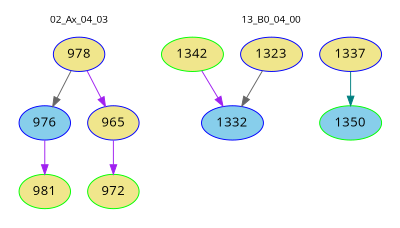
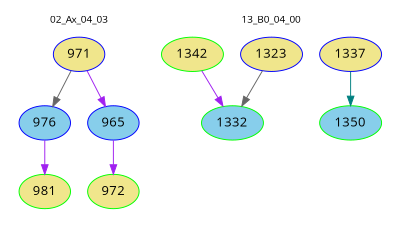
node "978": label "978" -> "971"
node "965": fillcolor khaki -> skyblue
node "1332": color blue -> green
